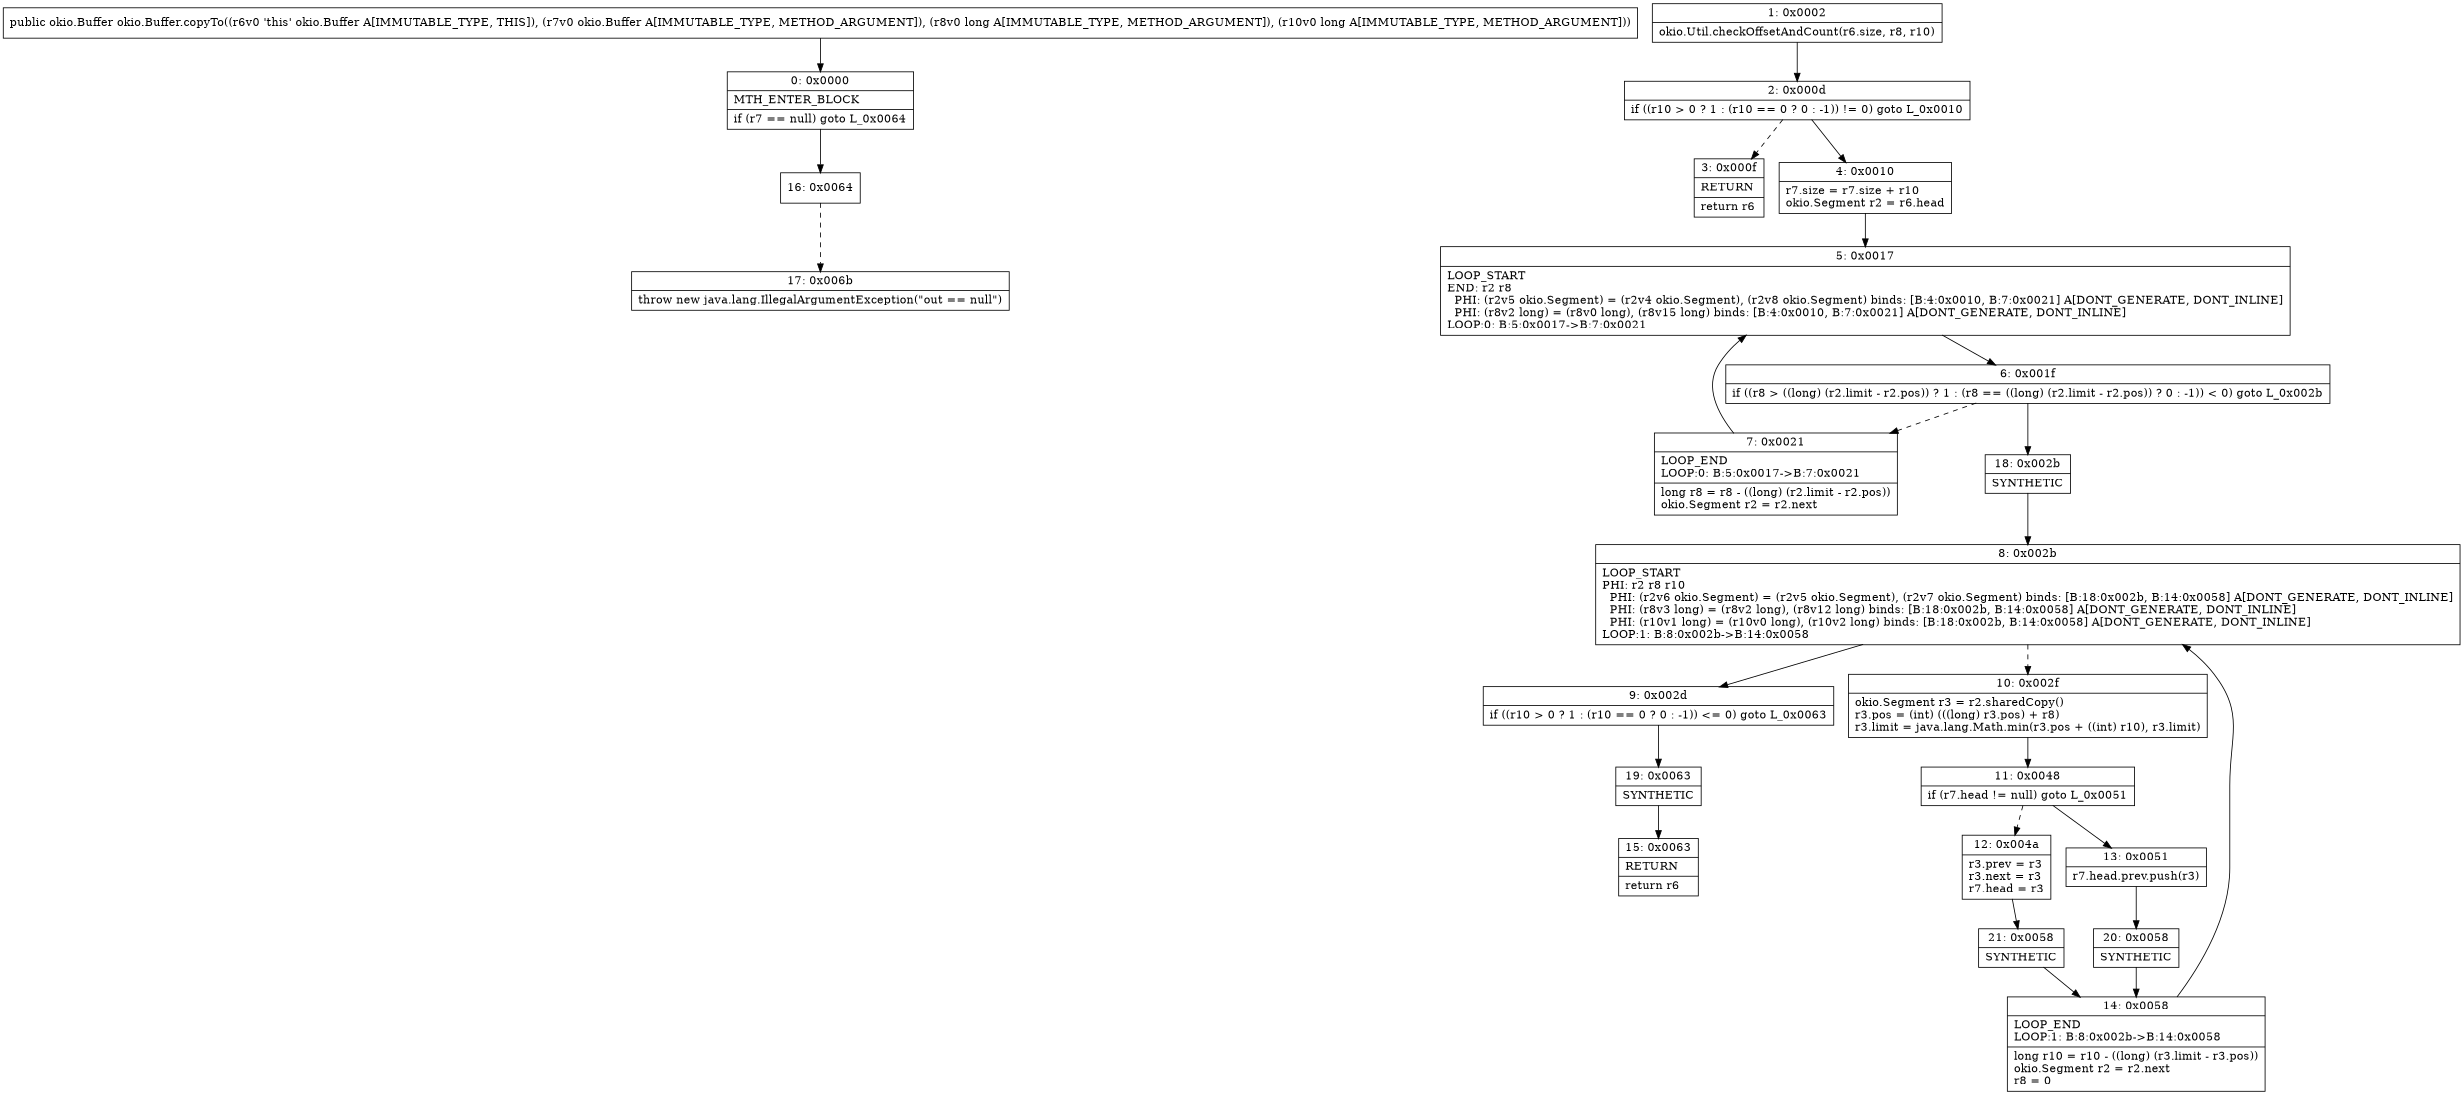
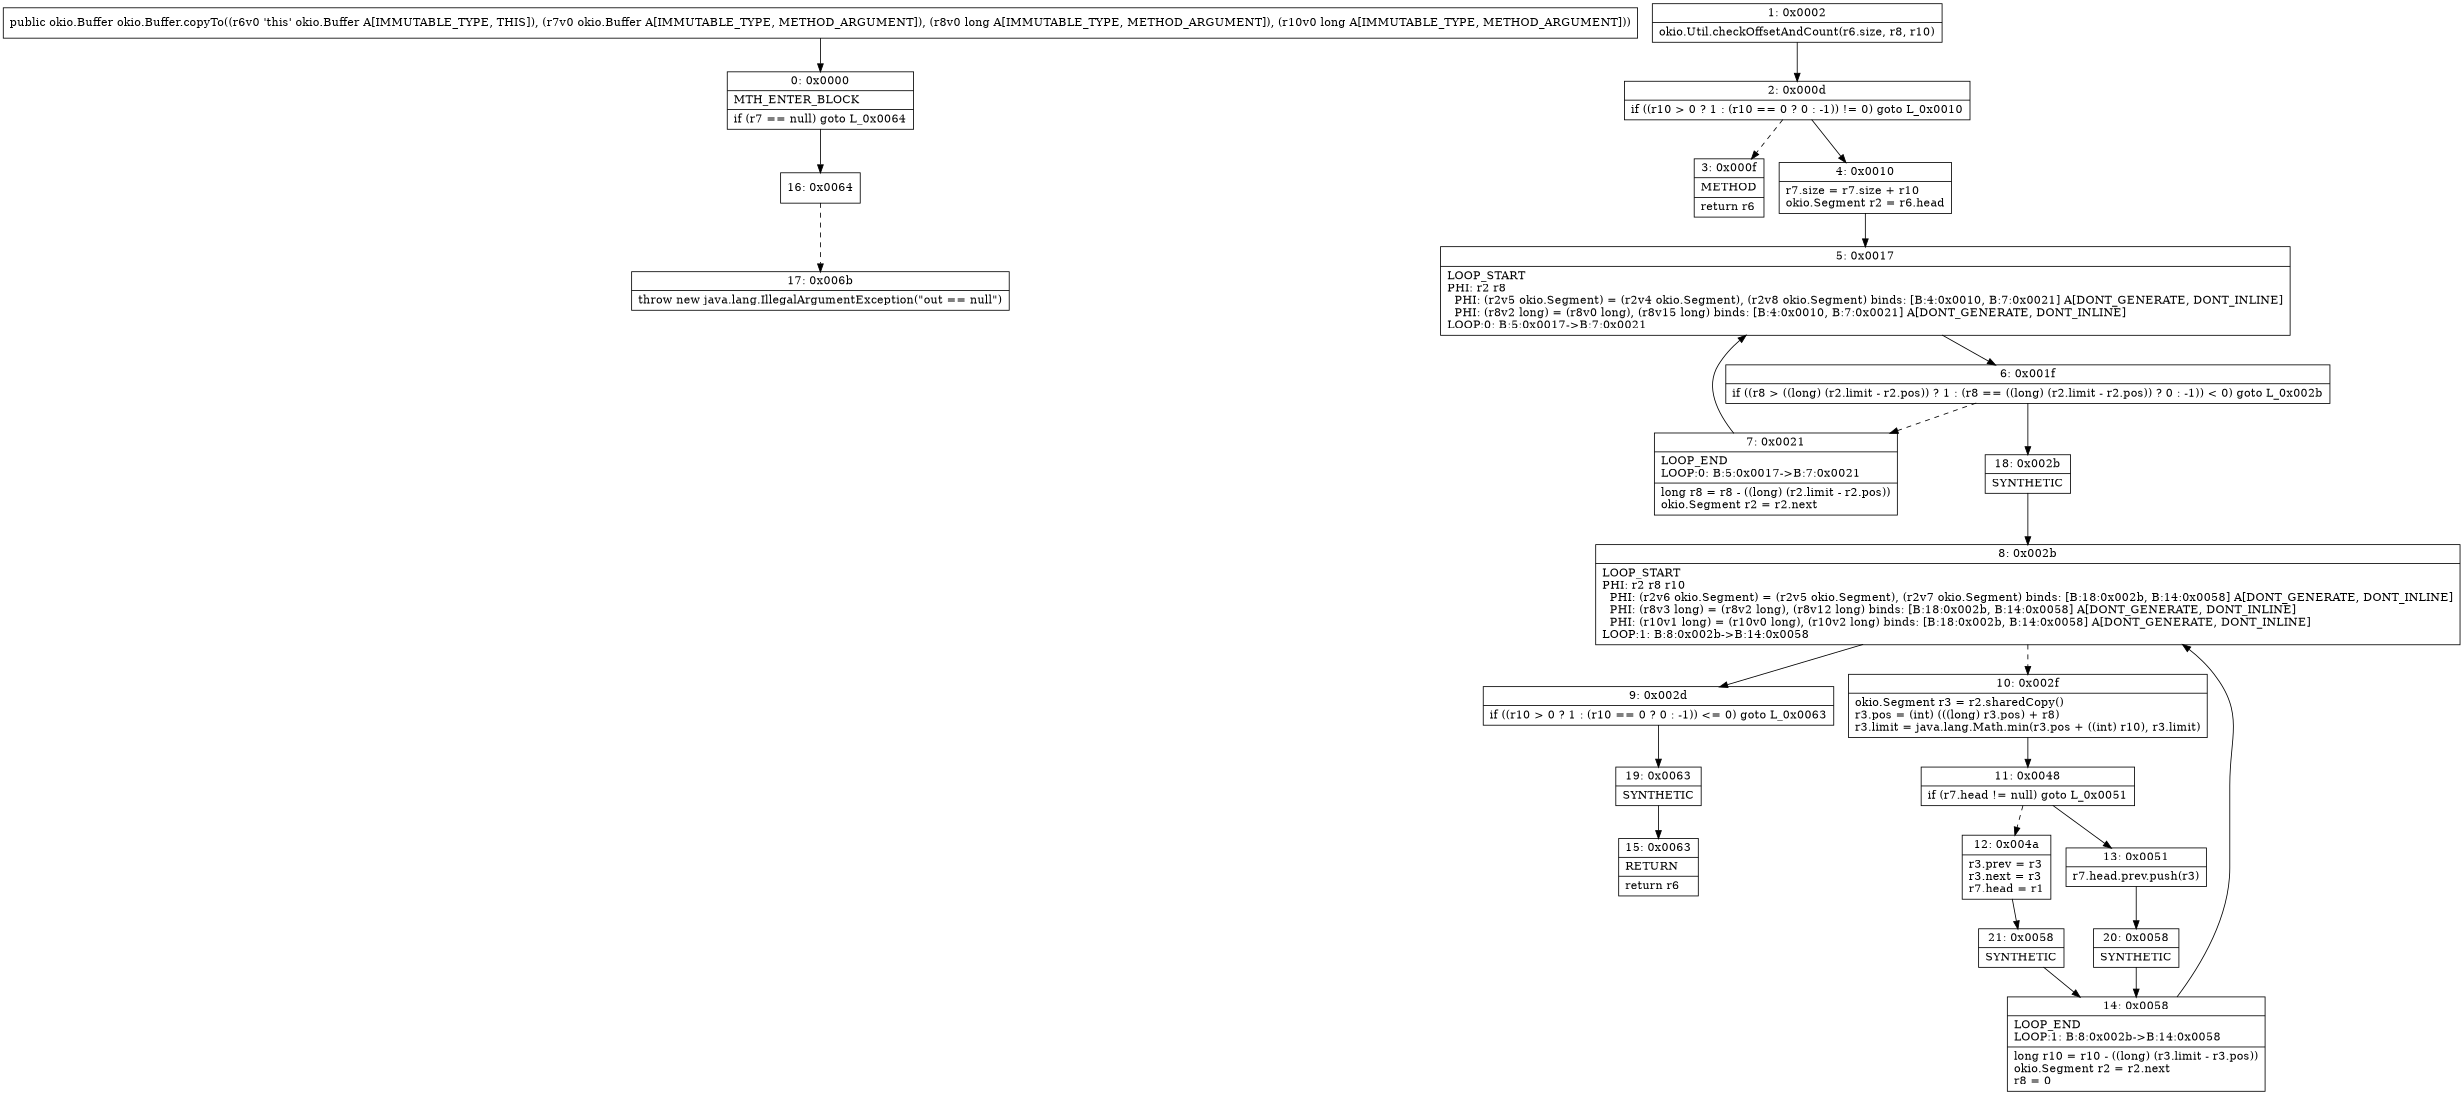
node "3: 0x000f": text "RETURN" -> "METHOD"
node "5: 0x0017": text "END: r2 r8" -> "PHI: r2 r8"
node "12: 0x004a": text "r7.head = r3" -> "r7.head = r1"
